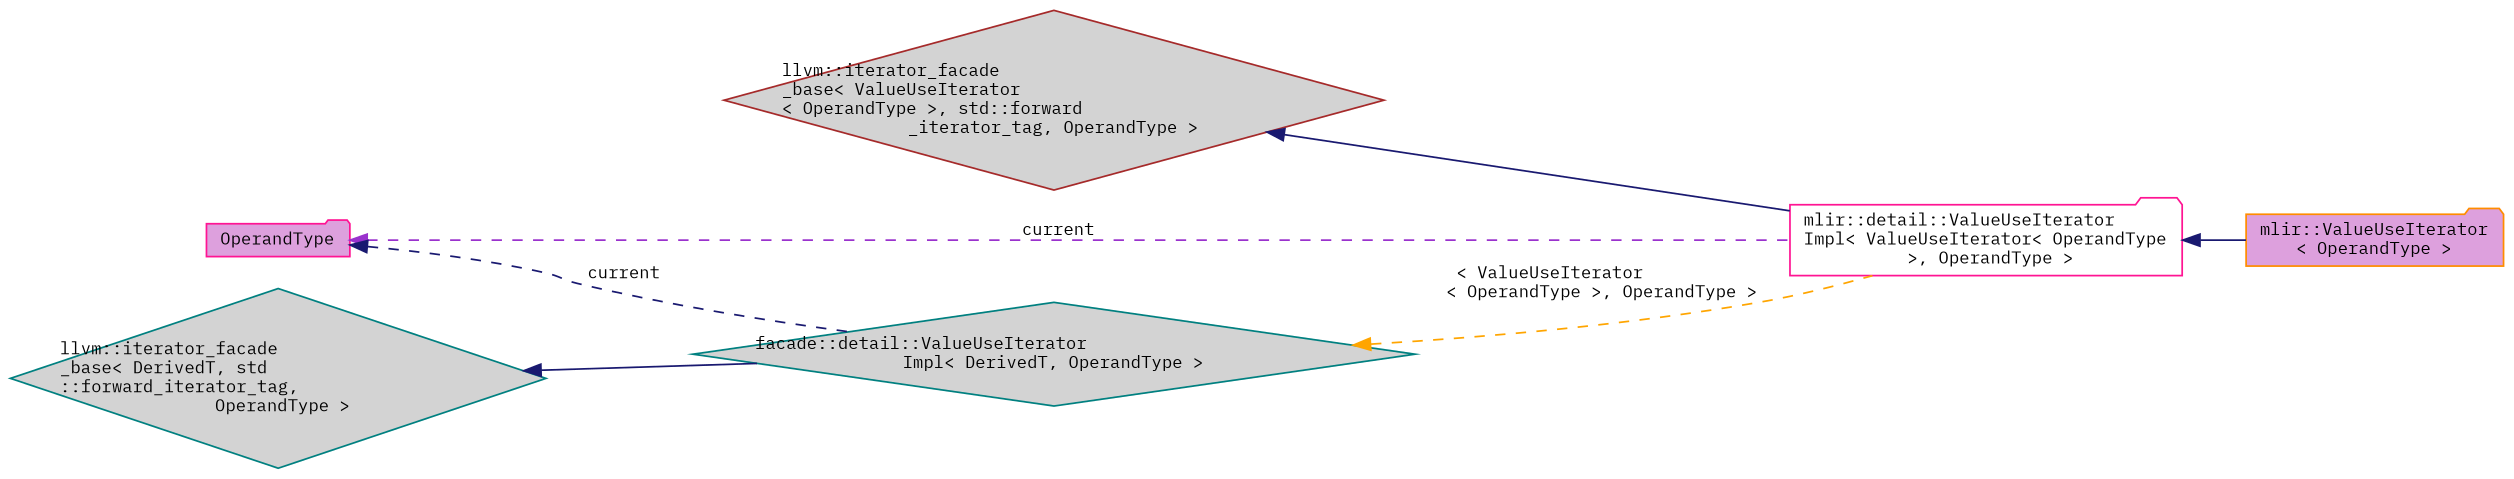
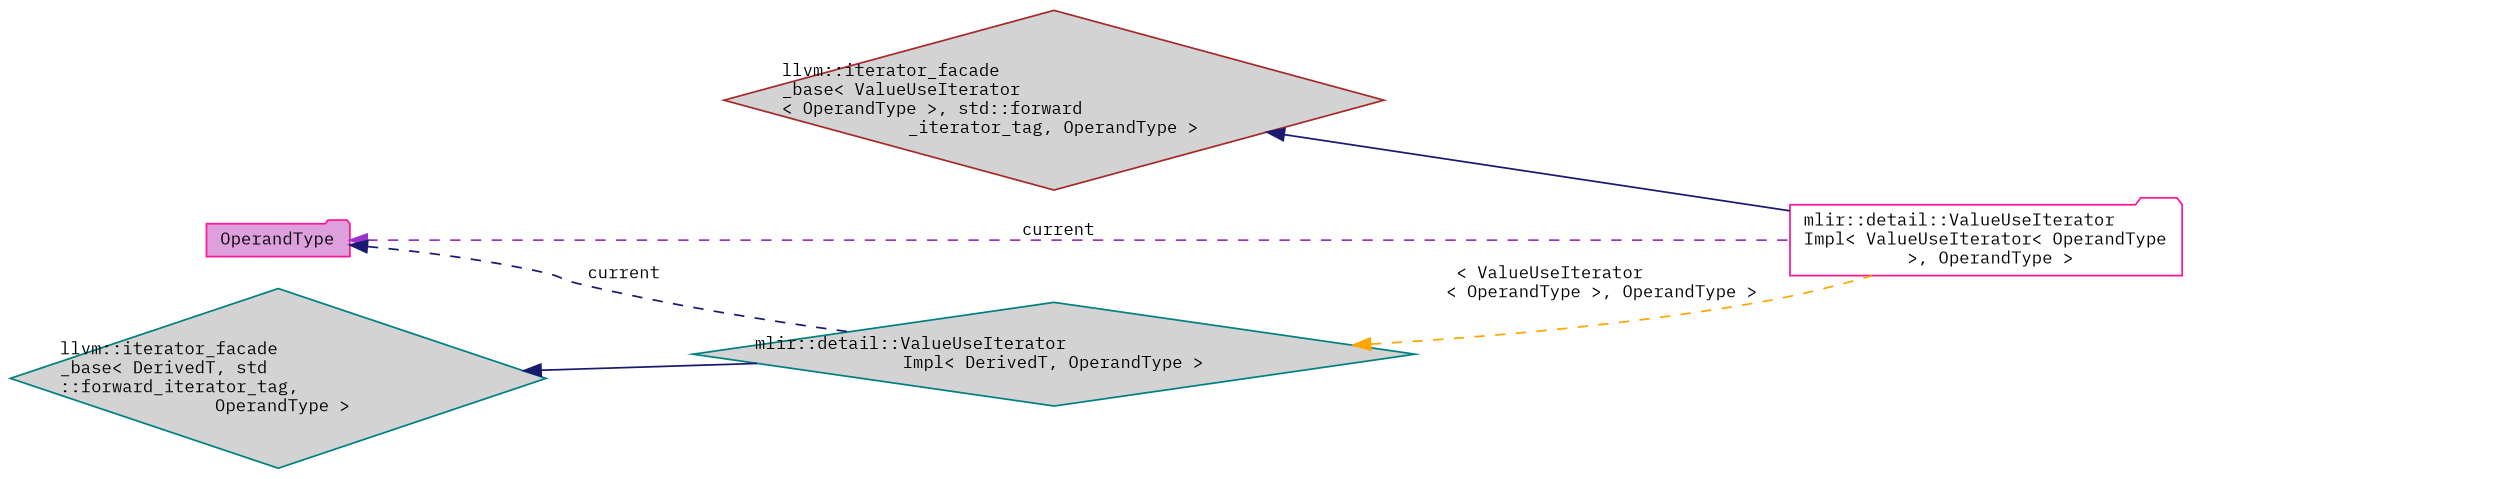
node "mlir::ValueUseIterator < OperandType >": removed
node "facade::detail::ValueUseIterator Impl< DerivedT, OperandType >": label "facade::detail::ValueUseIterator Impl< DerivedT, OperandType >" -> "mlir::detail::ValueUseIterator Impl< DerivedT, OperandType >"
